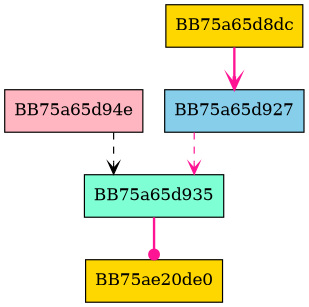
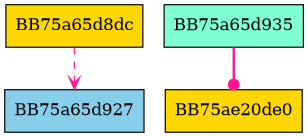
edge "BB75a65d8dc" -> "BB75a65d927": style bold -> dashed
node "BB75a65d94e": removed
edge "BB75a65d927" -> "BB75a65d935": removed
